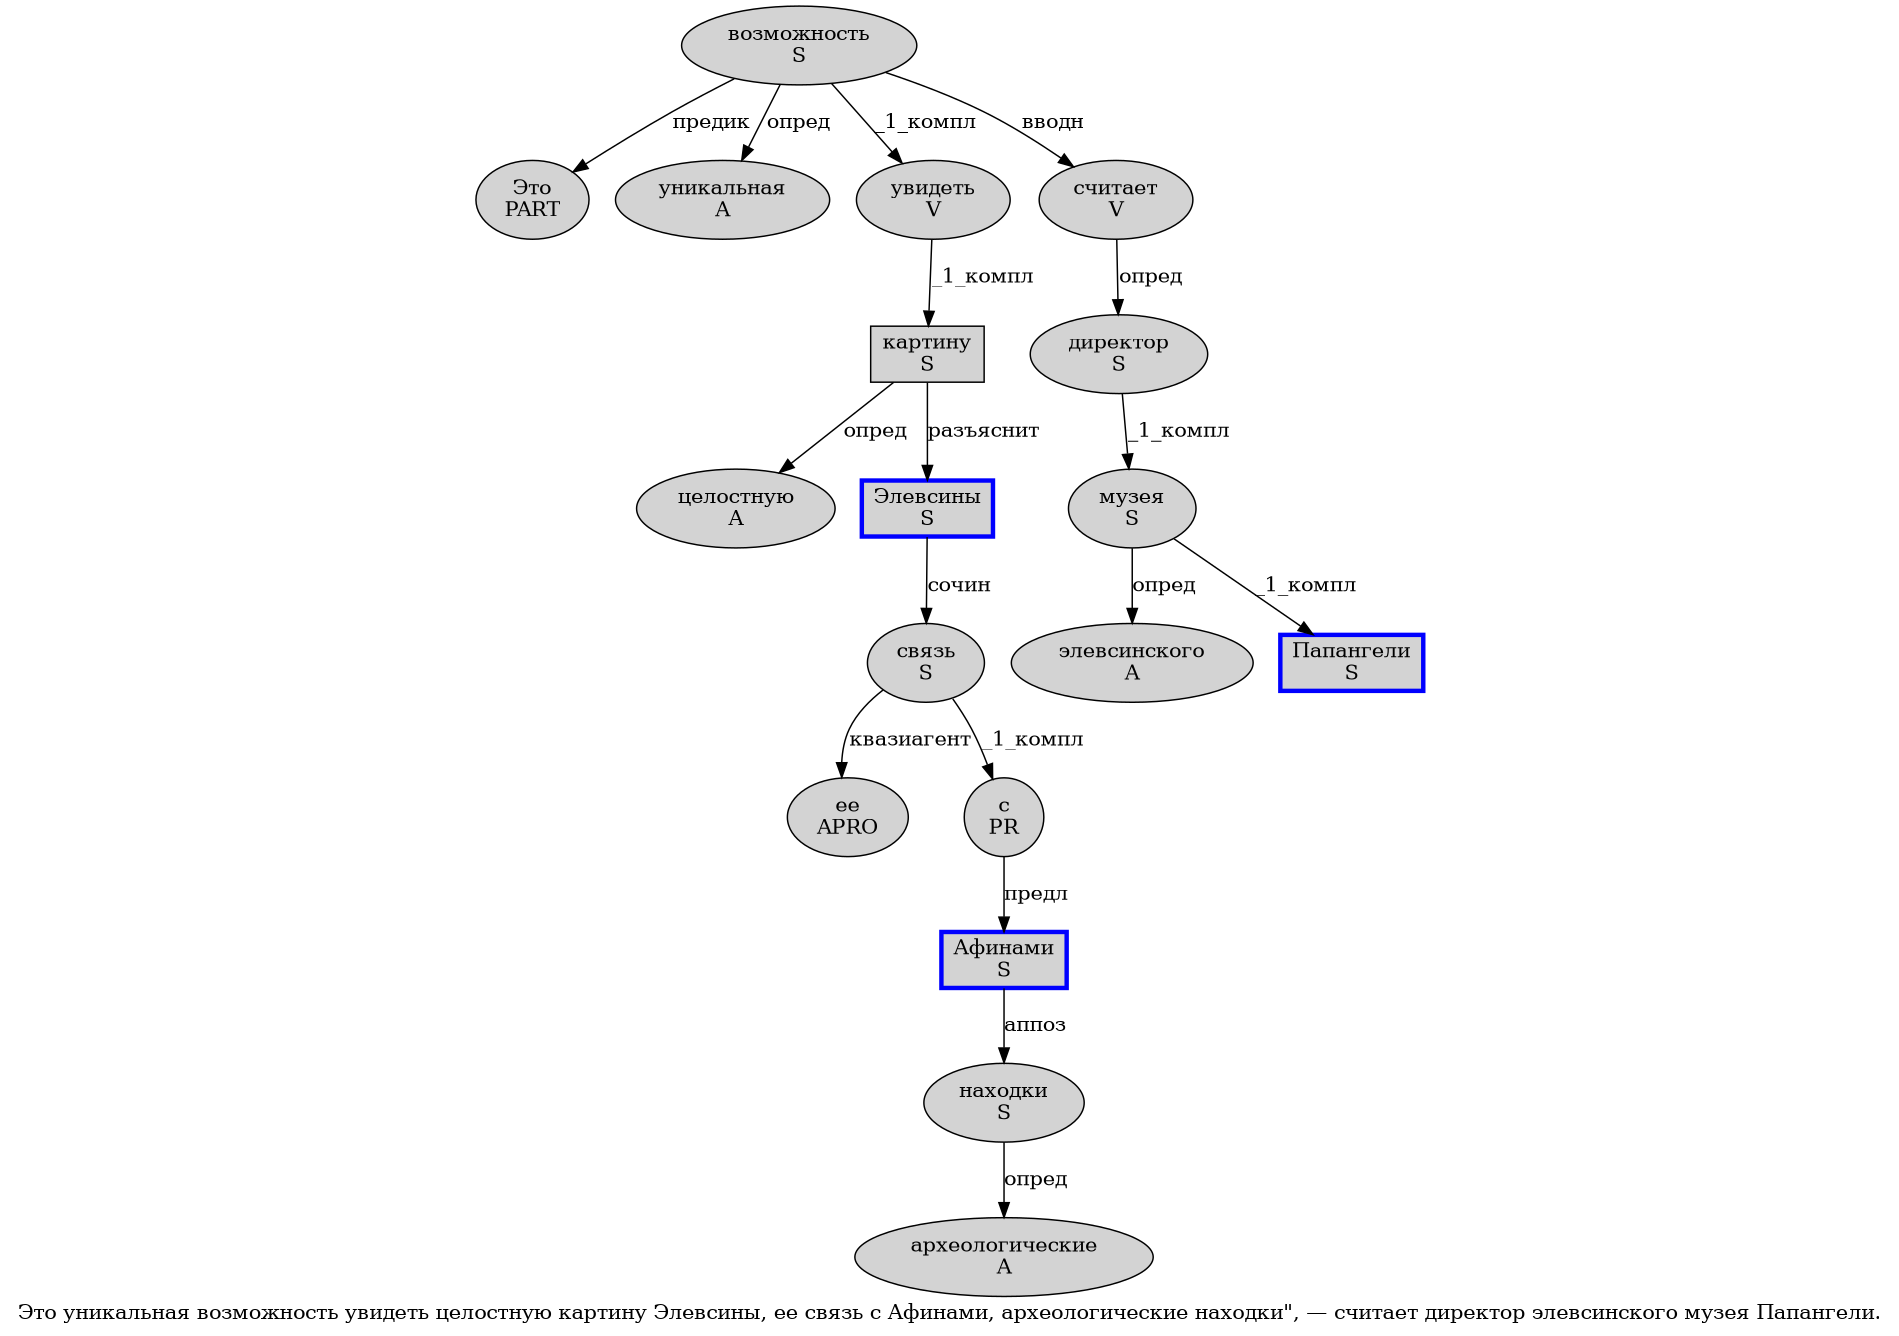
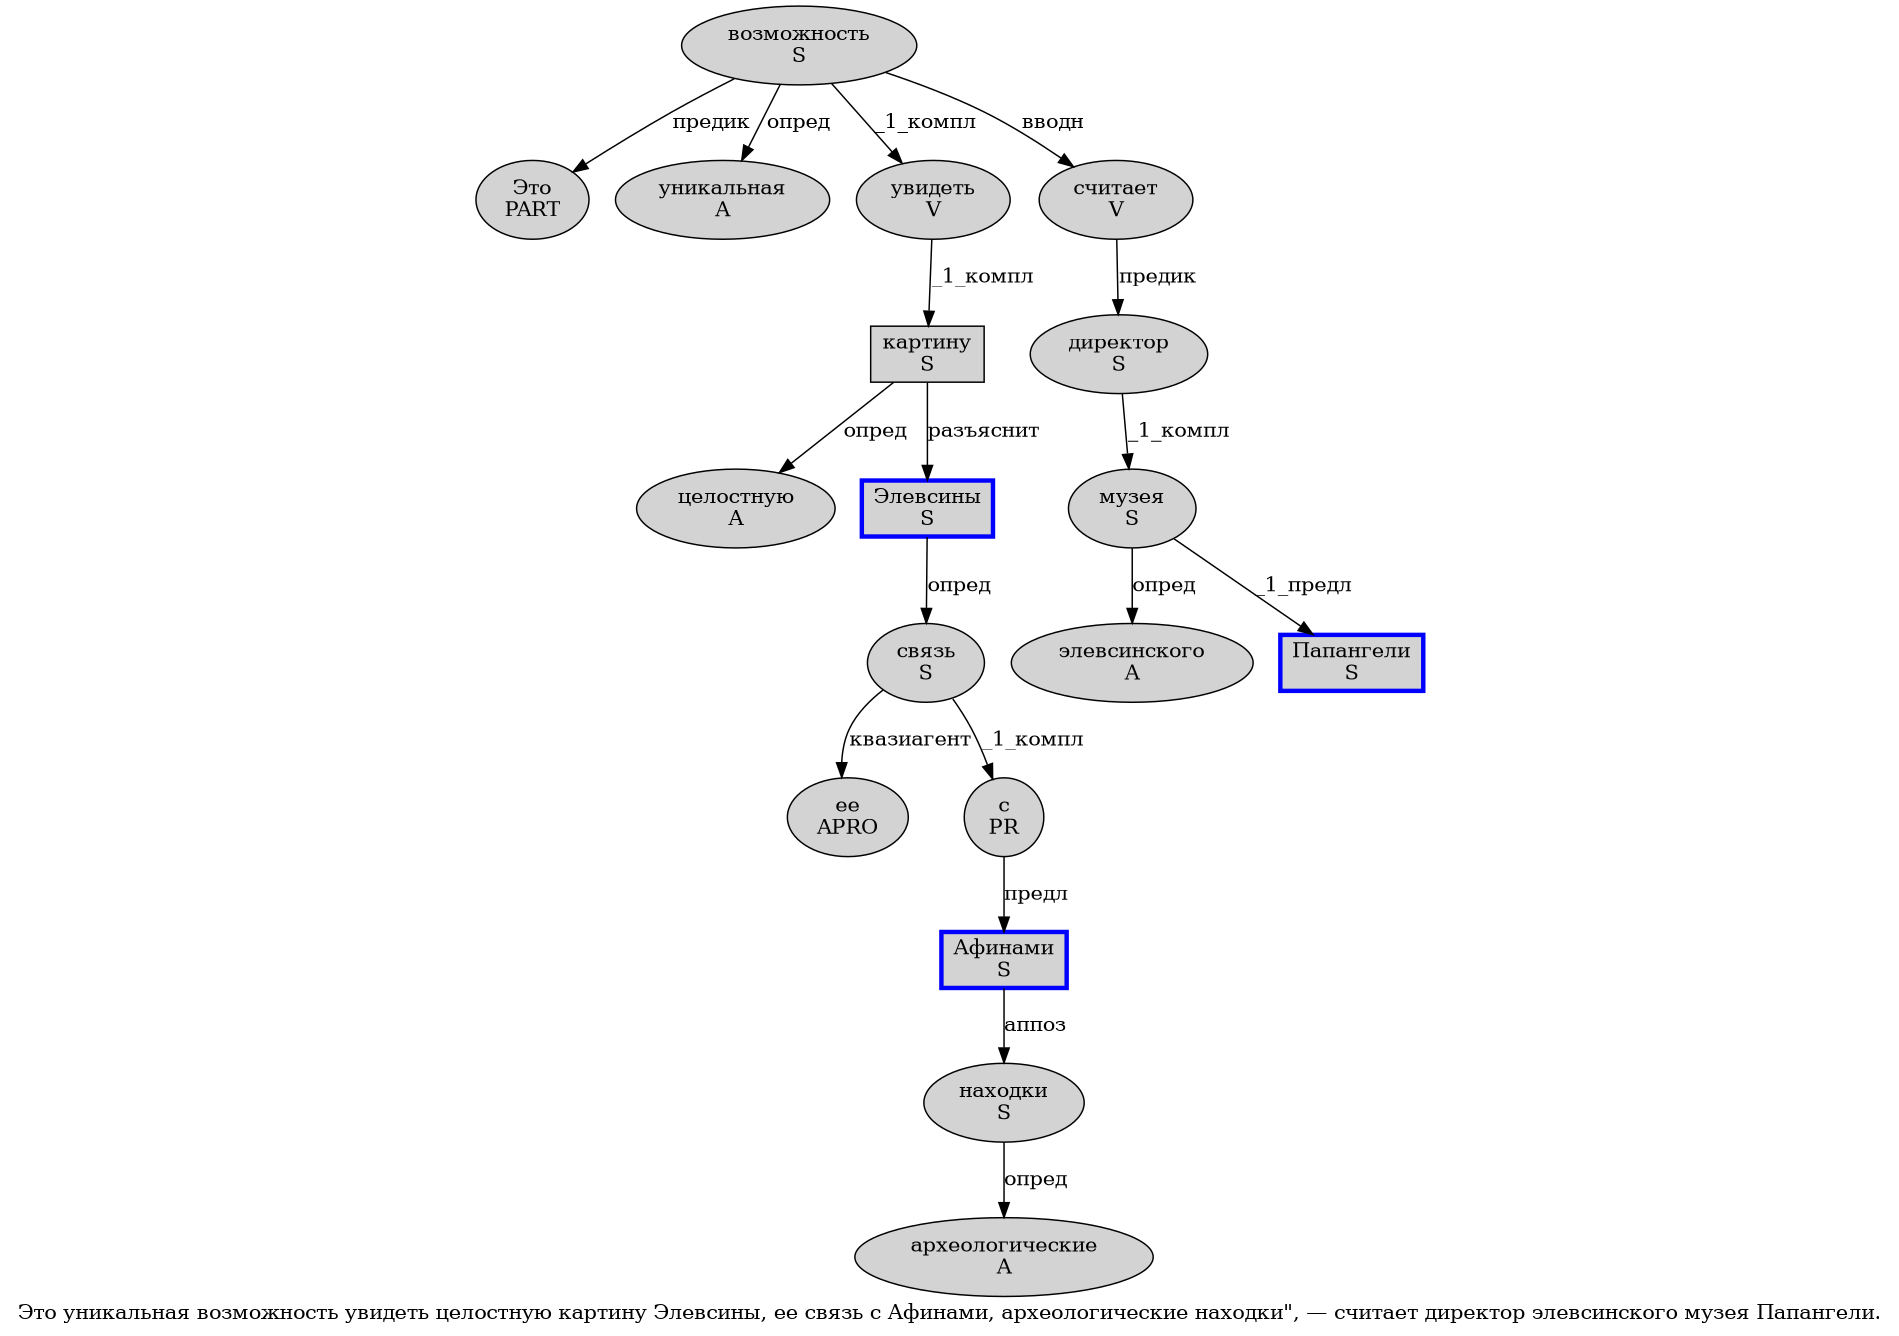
edge "считает V" -> "директор S": label "опред" -> "предик"
edge "Элевсины S" -> "связь S": label "сочин" -> "опред"
edge "музея S" -> "Папангели S": label "_1_компл" -> "_1_предл"
